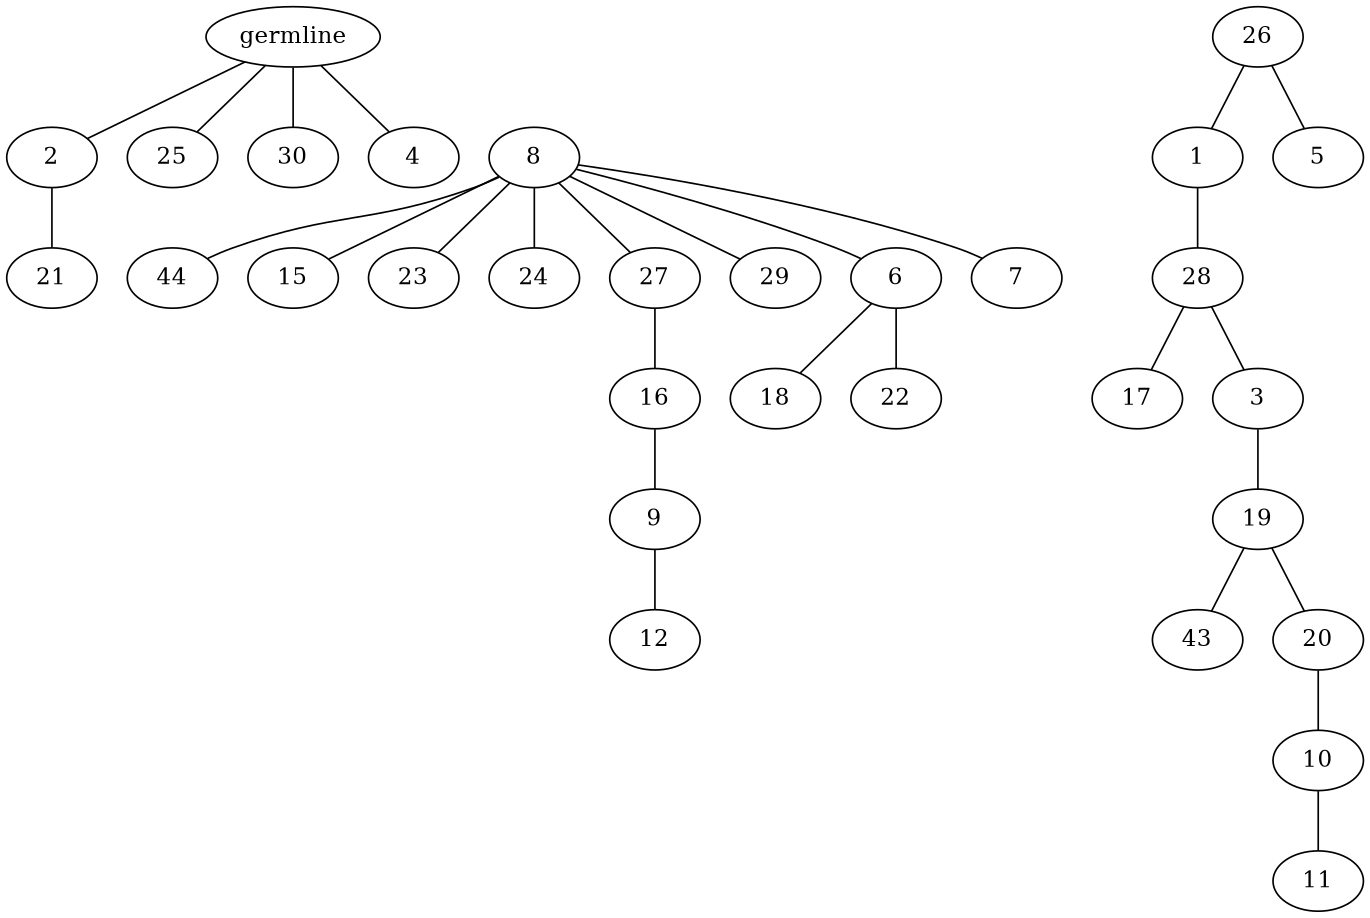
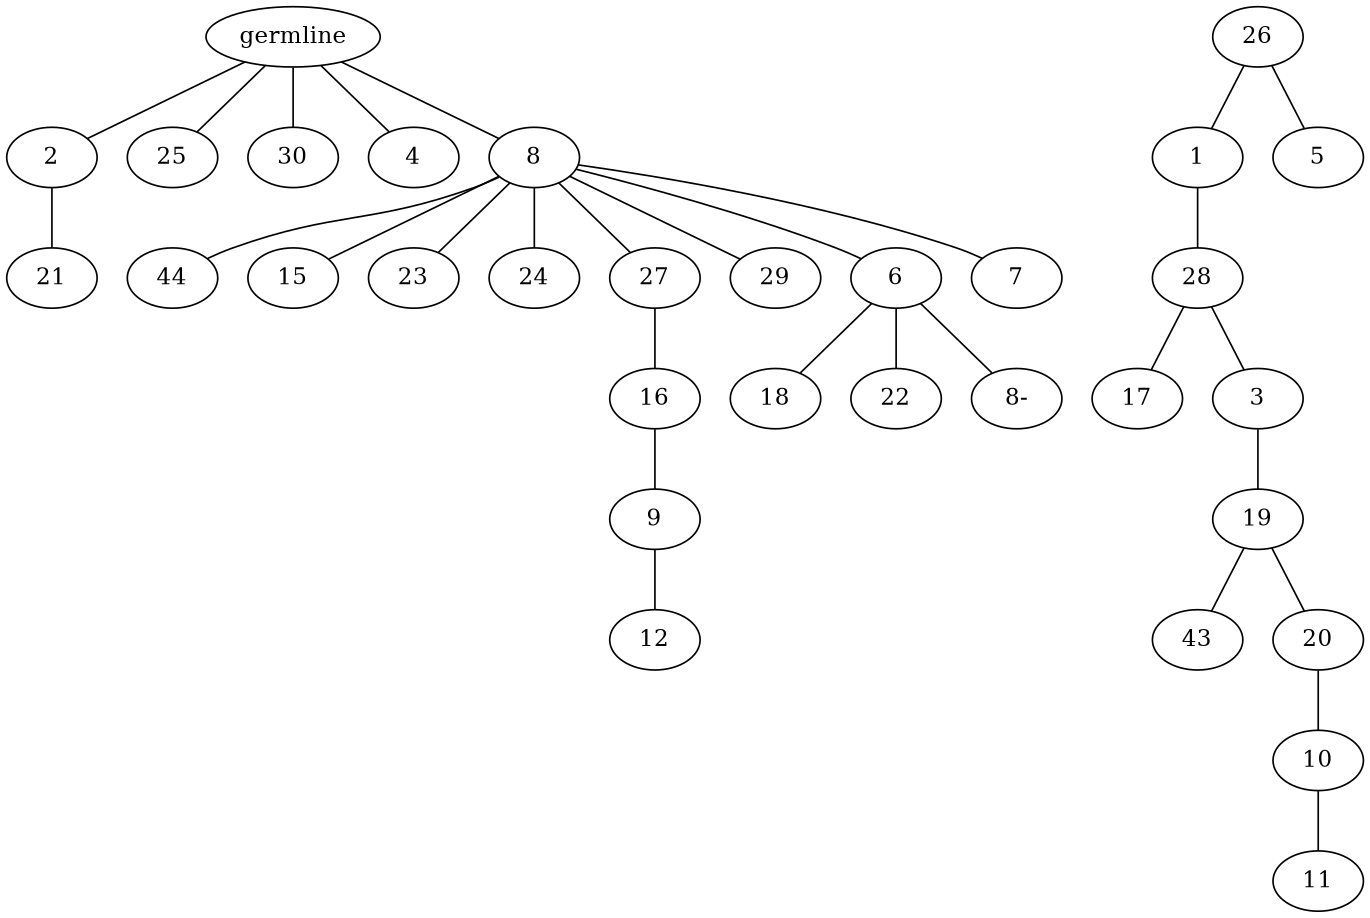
edge "germline" -- "8": added
node "8-": added
